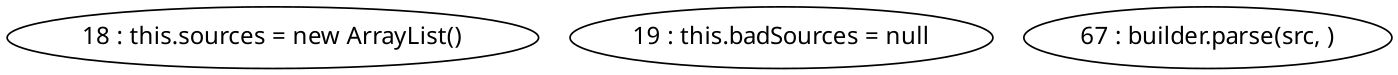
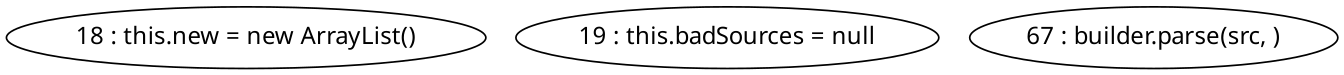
node "18 : this.sources = new ArrayList()": label "18 : this.sources = new ArrayList()" -> "18 : this.new = new ArrayList()"
